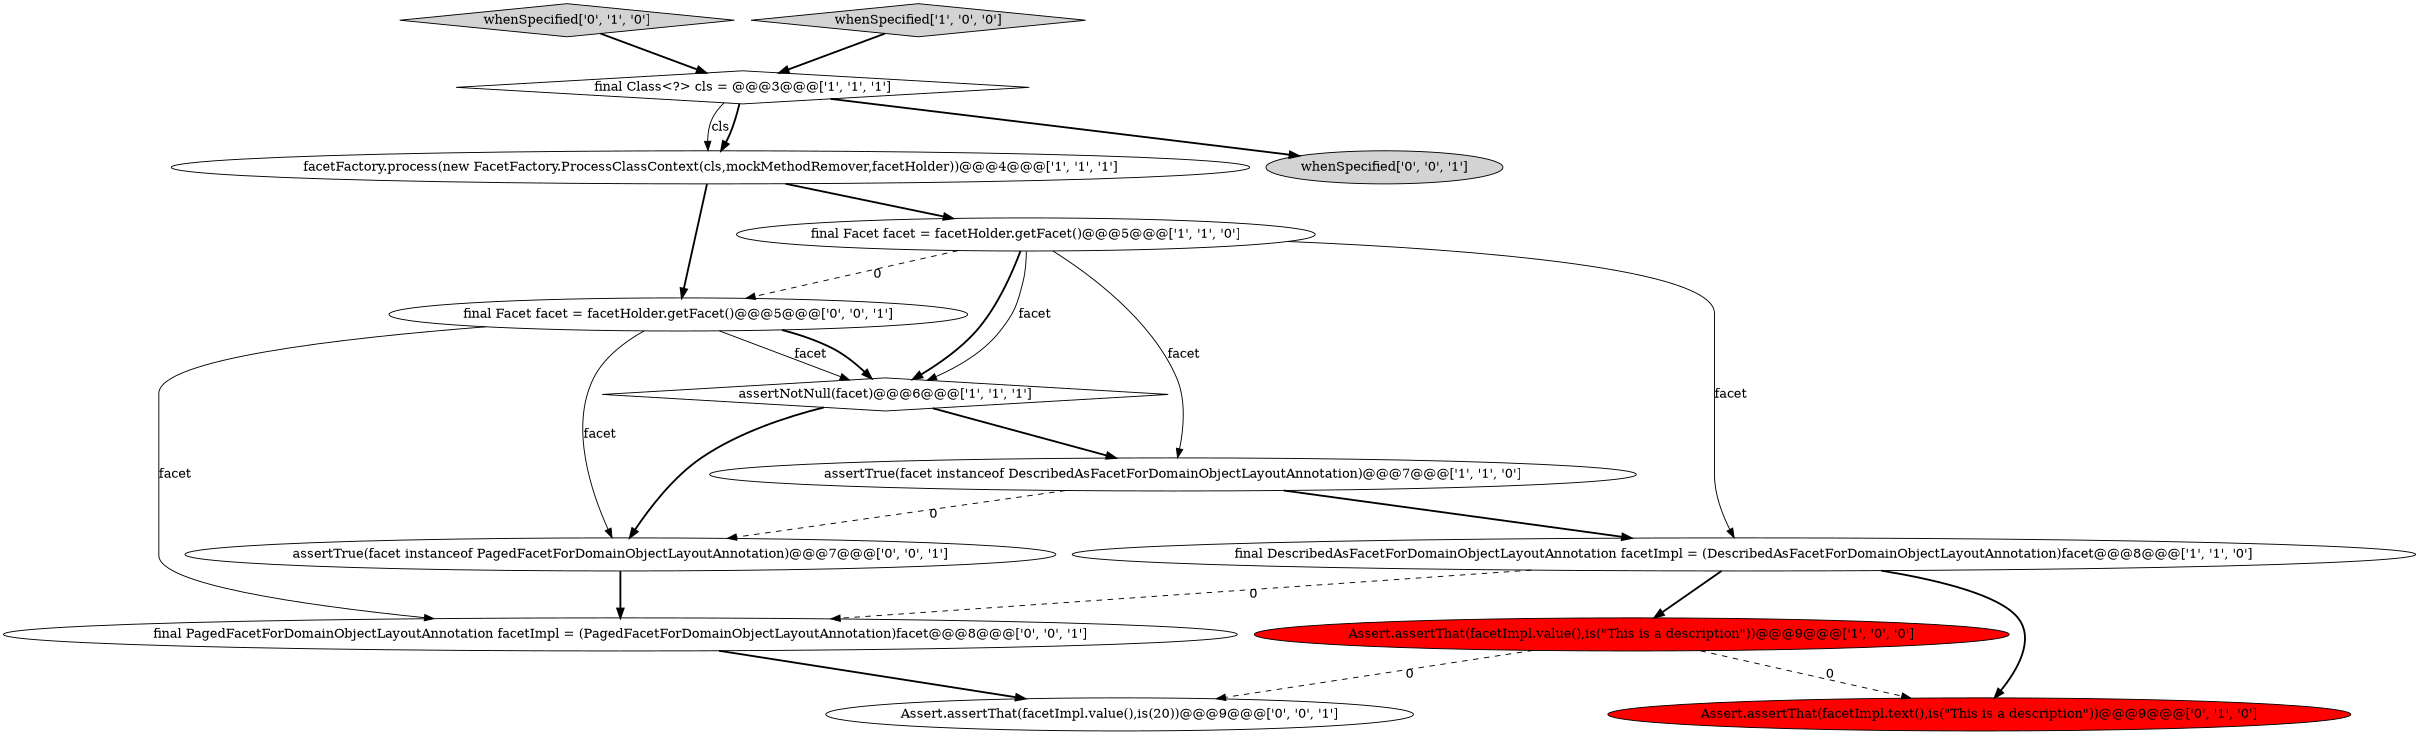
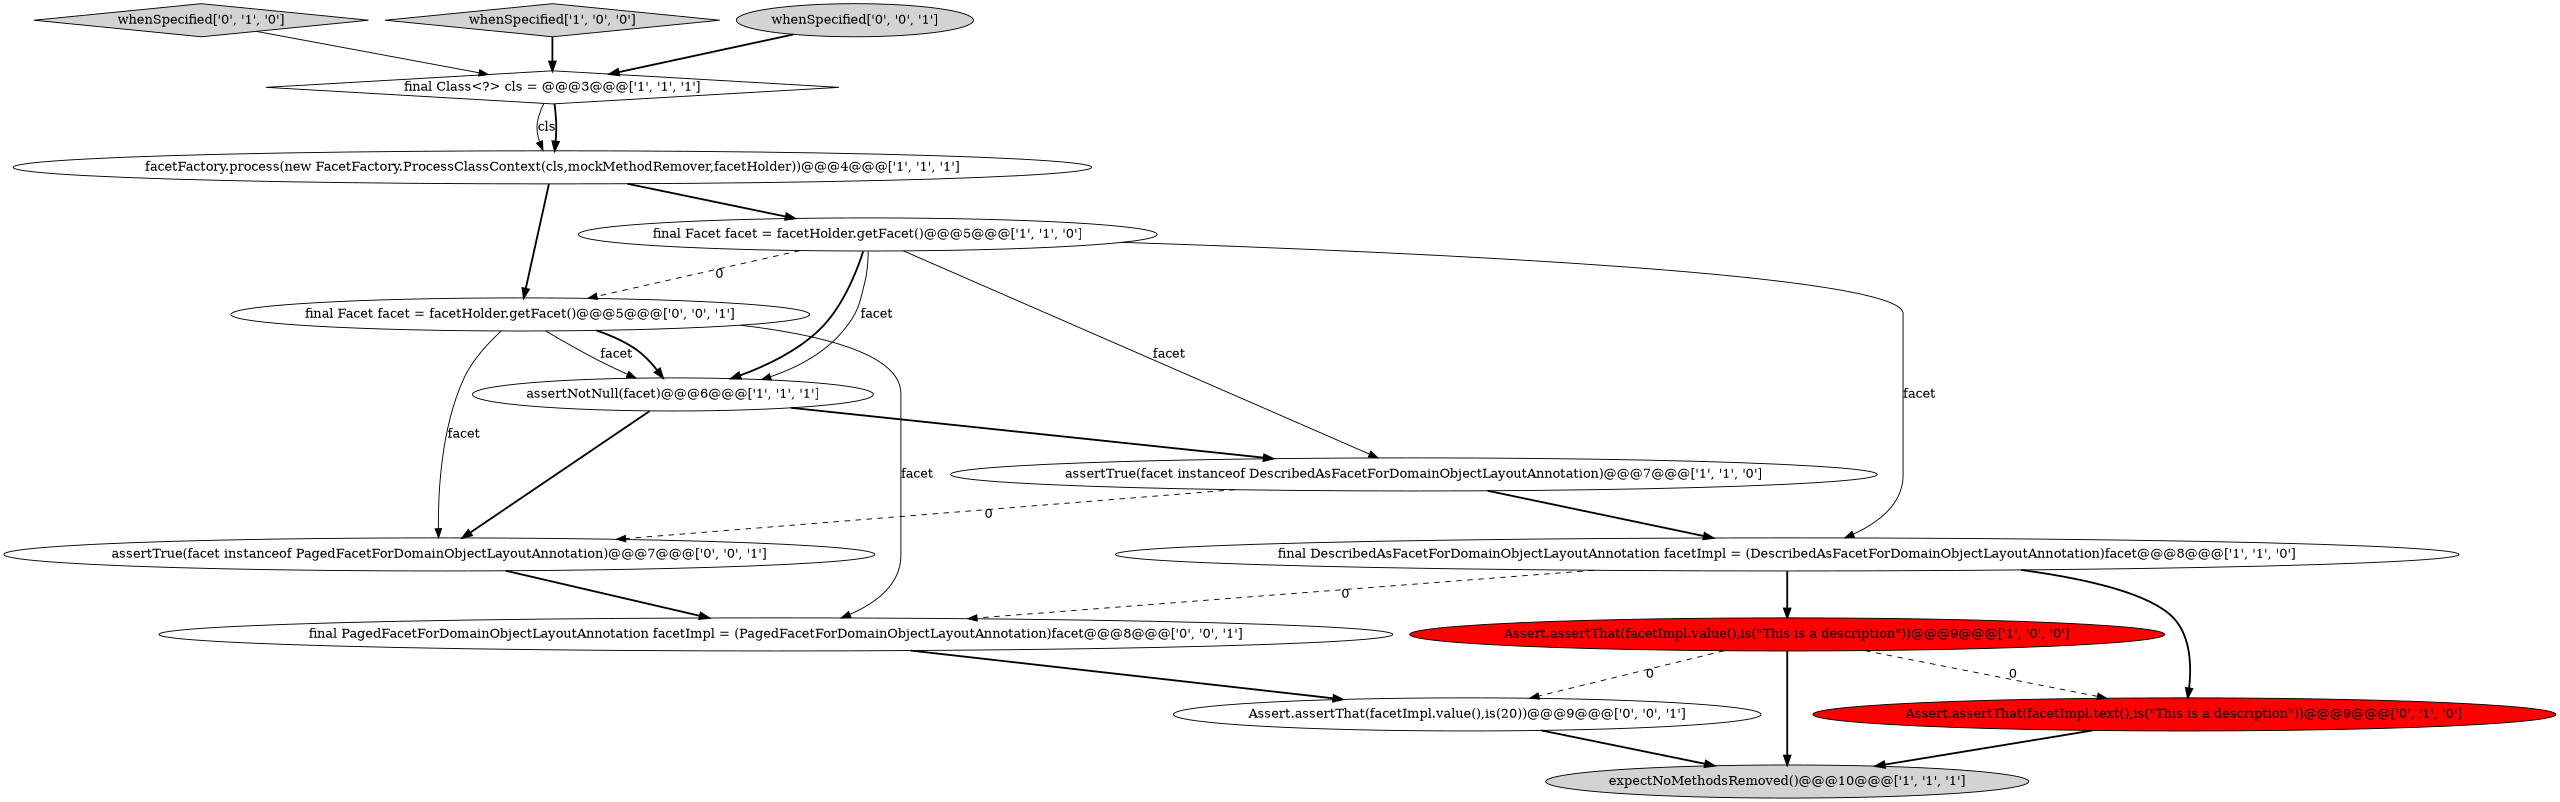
edge "whenSpecified['0', '1', '0']" -> "final Class<?> cls = @@@3@@@['1', '1', '1']": style bold -> solid
edge "final Class<?> cls = @@@3@@@['1', '1', '1']" -> "whenSpecified['0', '0', '1']": reversed
node "assertNotNull(facet)@@@6@@@['1', '1', '1']": shape diamond -> ellipse
node "expectNoMethodsRemoved()@@@10@@@['1', '1', '1']": added
